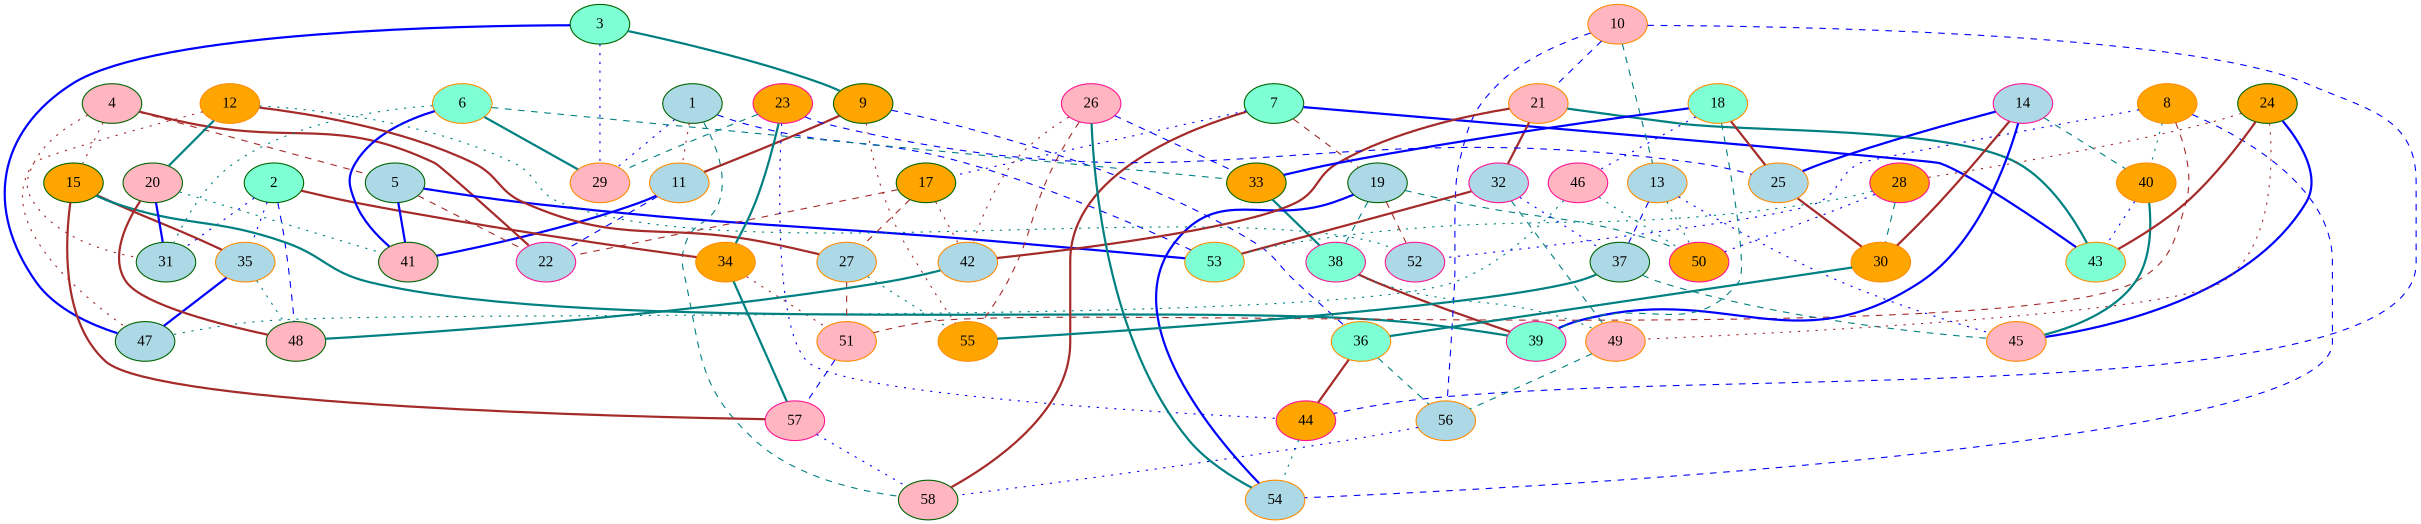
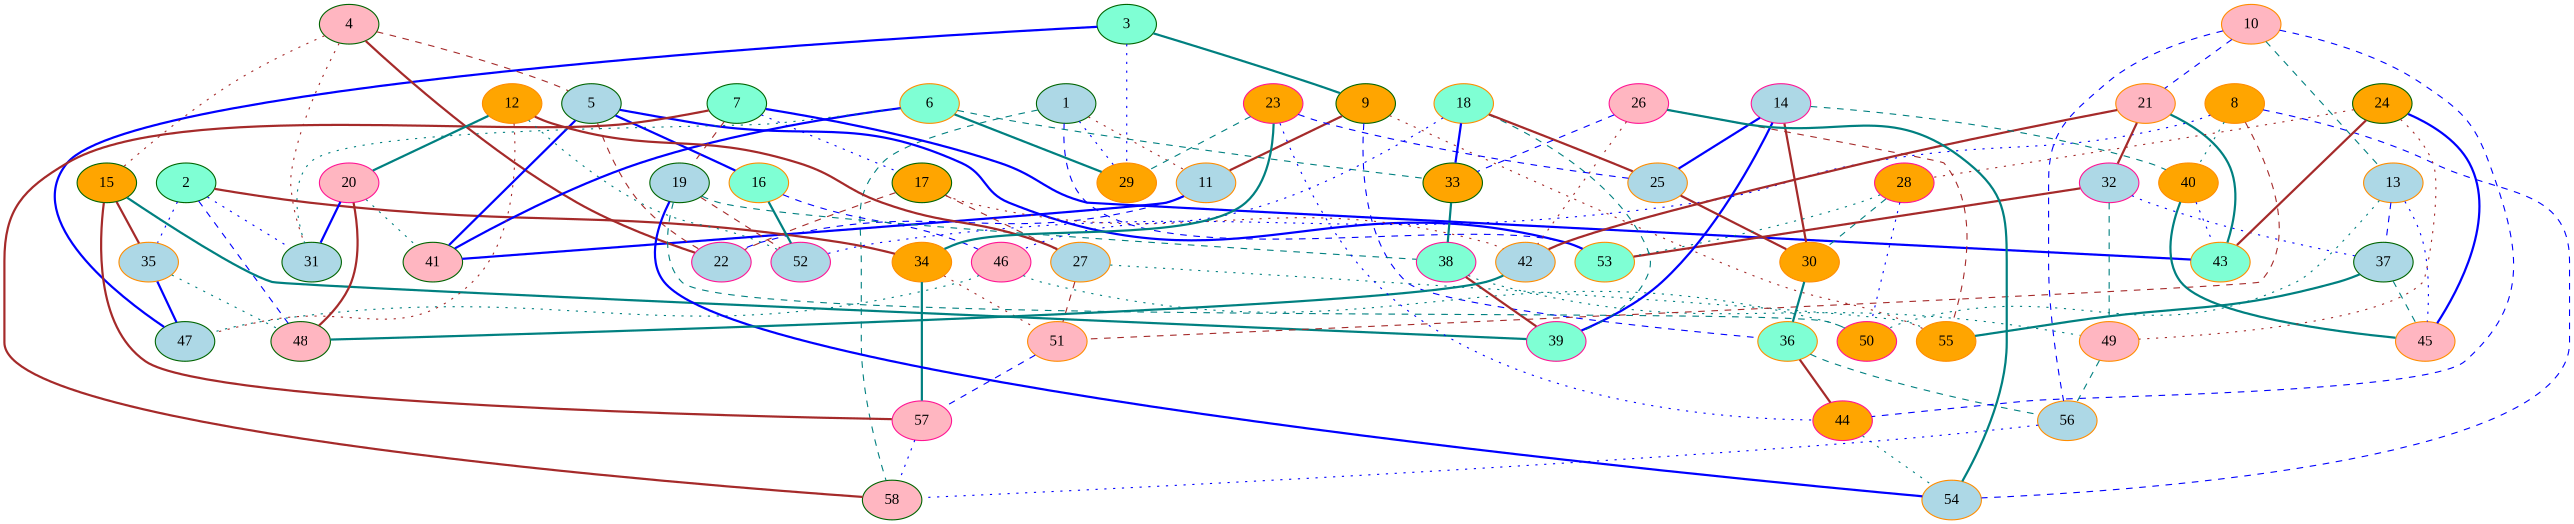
node "20": color darkgreen -> deeppink
node "29": fillcolor lightpink -> orange
node "16": added
